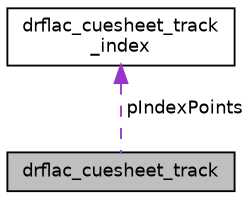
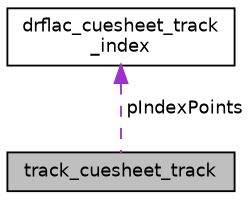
node "drflac_cuesheet_track": label "drflac_cuesheet_track" -> "track_cuesheet_track"
